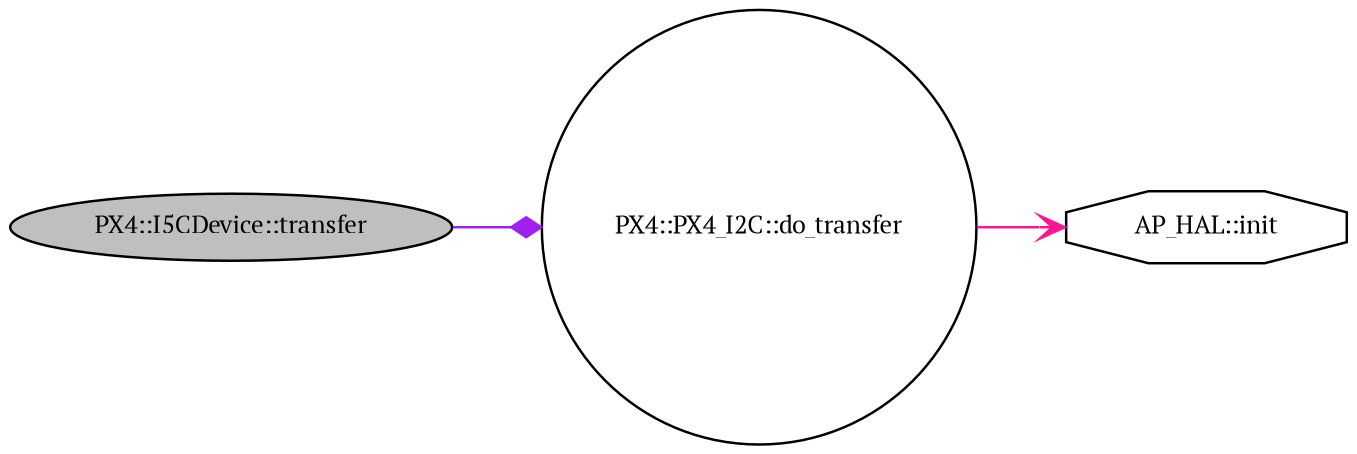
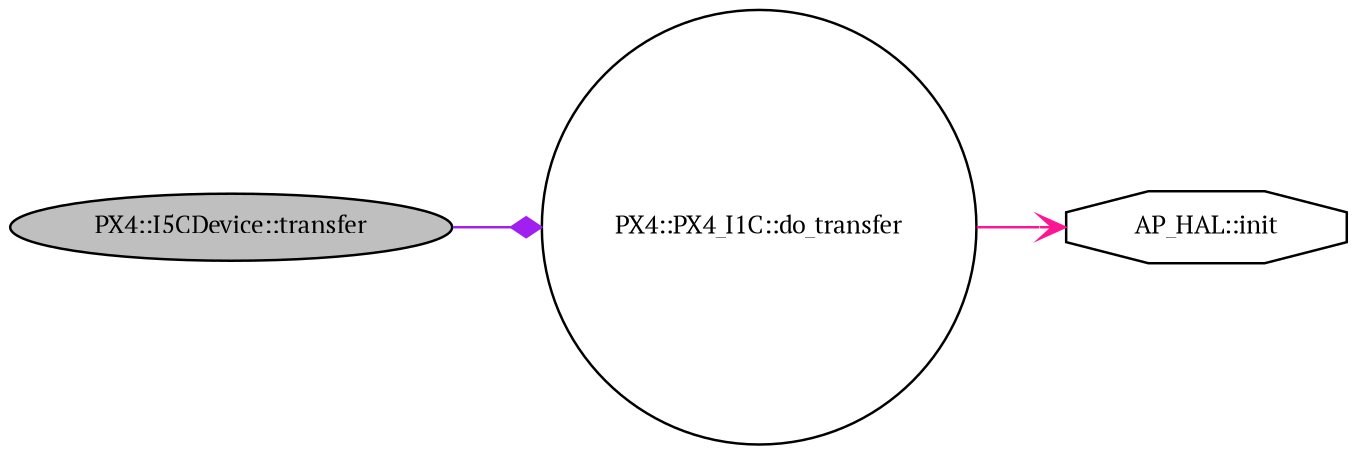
node "PX4::PX4_I2C::do_transfer": label "PX4::PX4_I2C::do_transfer" -> "PX4::PX4_I1C::do_transfer"
